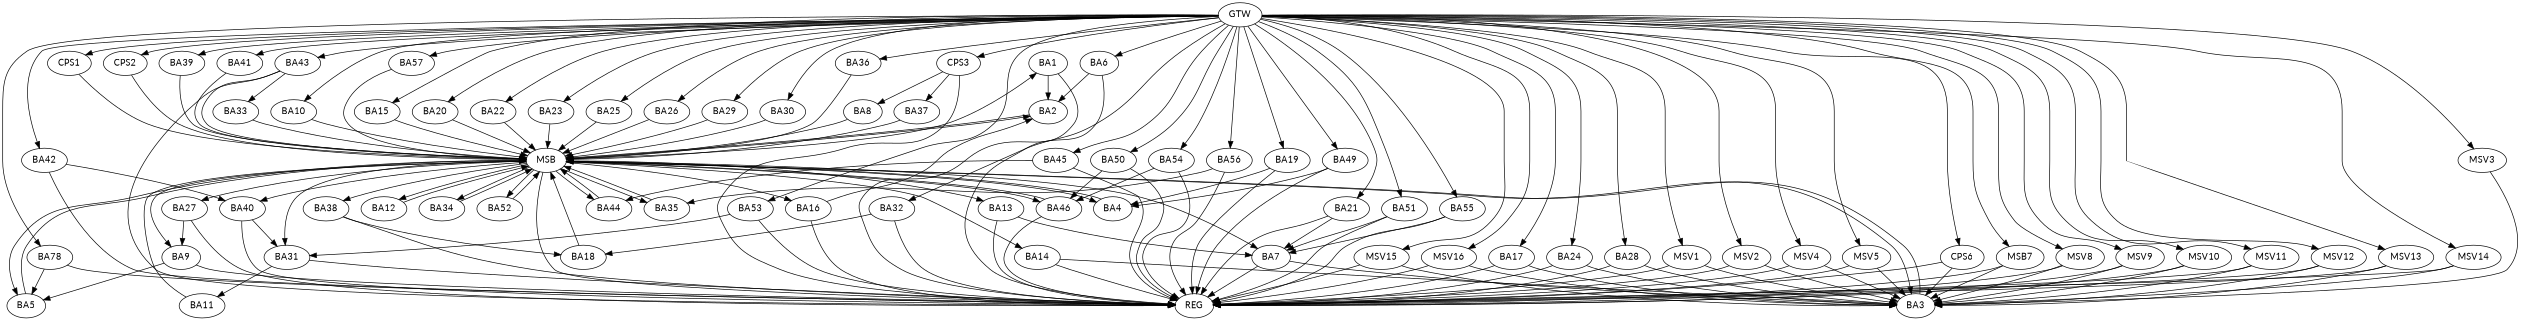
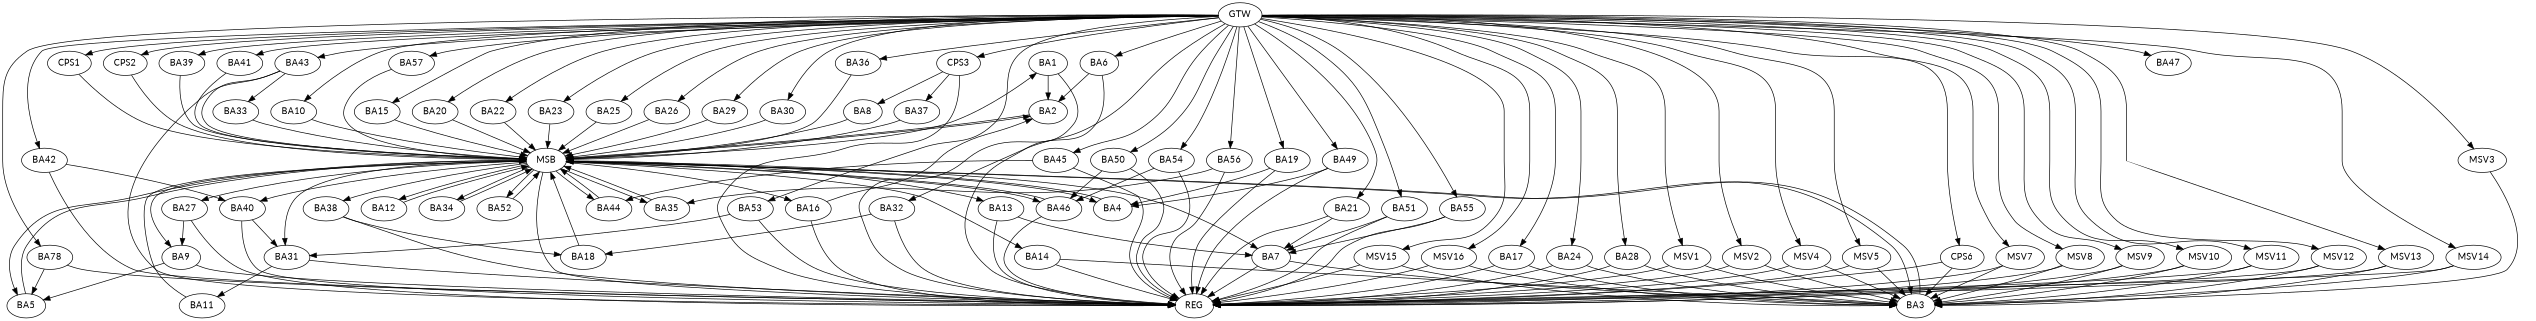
node "BA47": added
node "MSB7": label "MSB7" -> "MSV7"
